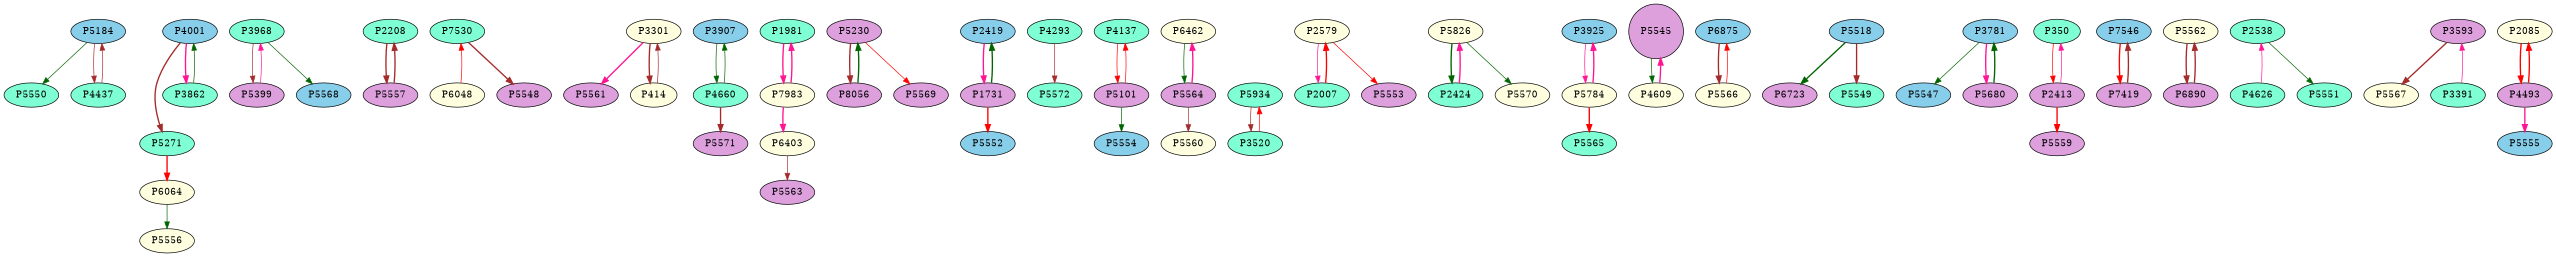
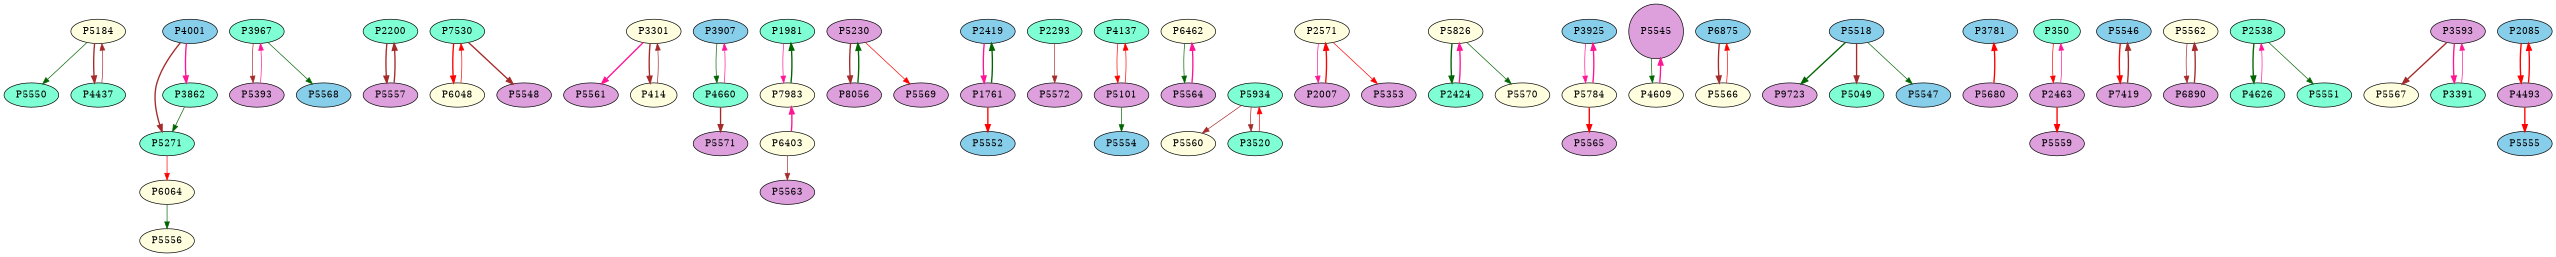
node "P5184": fillcolor skyblue -> lightyellow
node "P3968": label "P3968" -> "P3967"
node "P2208": label "P2208" -> "P2200"
node "P4293": label "P4293" -> "P2293"
node "P2579": label "P2579" -> "P2571"
node "P7546": label "P7546" -> "P5546"
node "P2085": fillcolor lightyellow -> skyblue
edge "P5184" -> "P4437": style solid -> bold
edge "P7530" -> "P6048": added
edge "P1981" -> "P7983": style bold -> solid
edge "P3781" -> "P5680": removed
edge "P5562" -> "P6890": style bold -> solid
edge "P2538" -> "P4626": added
edge "P3593" -> "P3391": added
edge "P3781" -> "P5547": now "P5518" -> "P5547"
edge "P3862" -> "P4001": now "P3862" -> "P5271"
edge "P4660" -> "P3907": color darkgreen -> deeppink
edge "P7983" -> "P1981": color deeppink -> darkgreen
edge "P5680" -> "P3781": color darkgreen -> red
node "P5399": label "P5399" -> "P5393"
node "P1731": label "P1731" -> "P1761"
node "P5572": fillcolor aquamarine -> plum
node "P2007": fillcolor aquamarine -> plum
node "P5553": label "P5553" -> "P5353"
node "P6723": label "P6723" -> "P9723"
node "P5549": label "P5549" -> "P5049"
node "P2413": label "P2413" -> "P2463"
edge "P7983" -> "P6403": reversed
edge "P5564" -> "P5560": now "P5934" -> "P5560"
edge "P4493" -> "P5555": color deeppink -> red
node "P5565": fillcolor aquamarine -> plum
edge "P5271" -> "P6064": style bold -> solid
